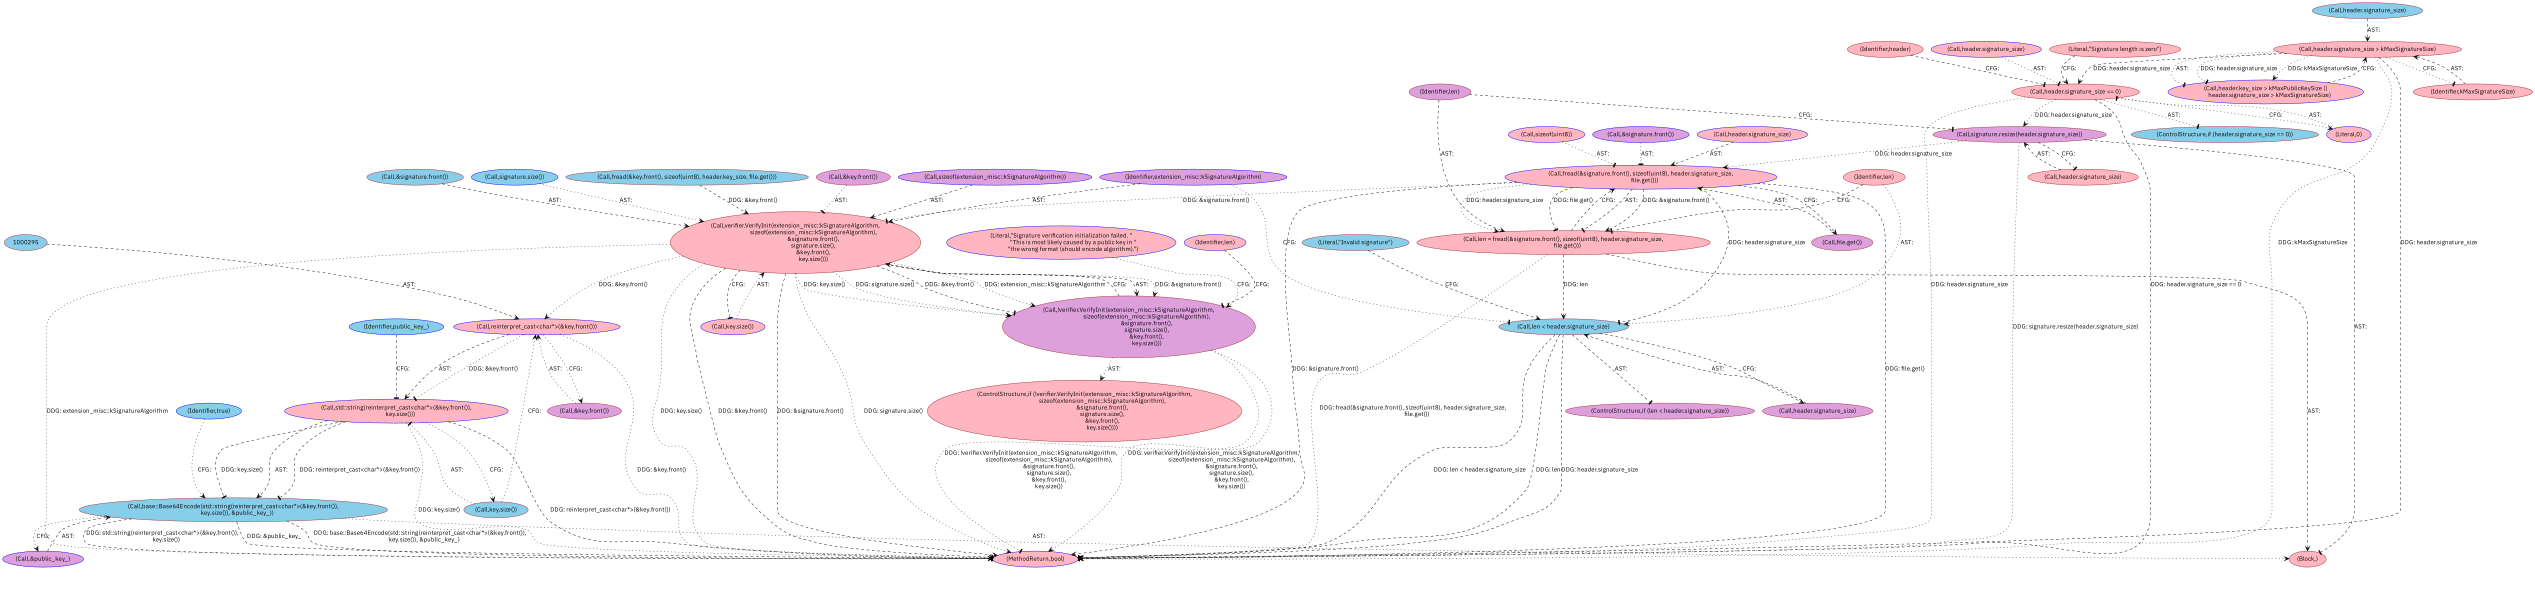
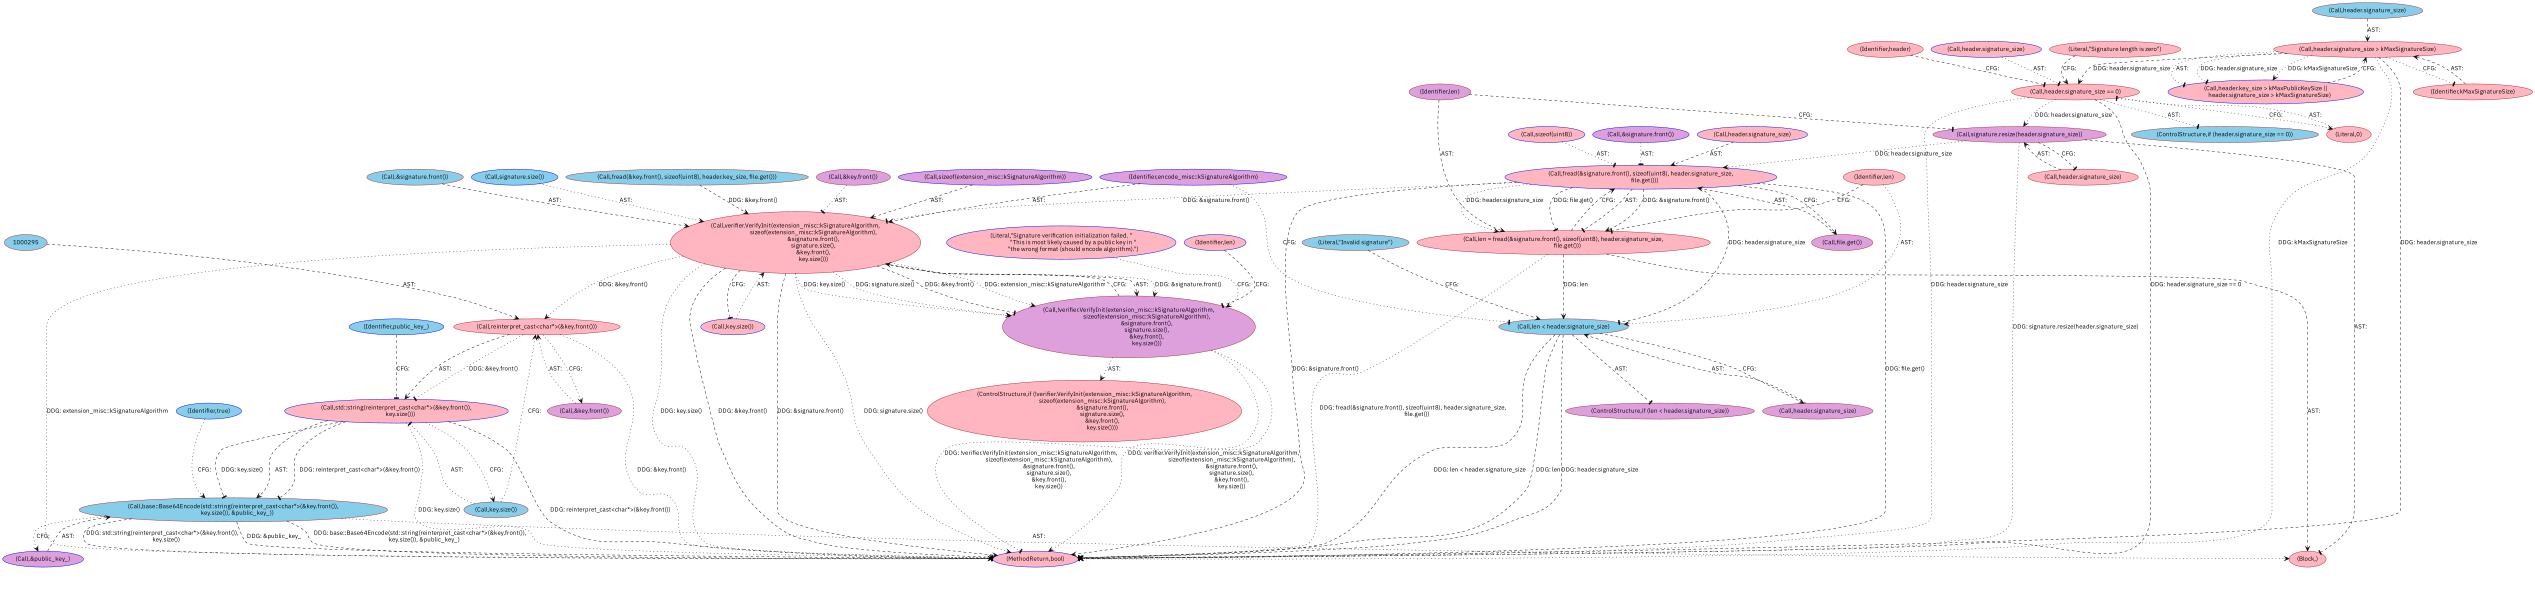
node "(Literal,0)": color blue -> brown
node "(Identifier,extension_misc::kSignatureAlgorithm)": label "(Identifier,extension_misc::kSignatureAlgorithm)" -> "(Identifier,encode_misc::kSignatureAlgorithm)"
node "(Call,reinterpret_cast<char*>(&key.front()))": color blue -> brown
